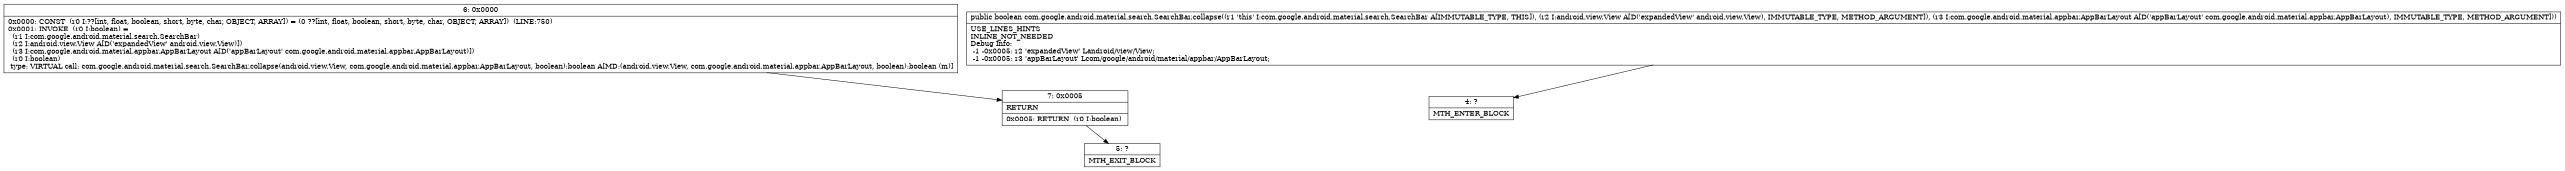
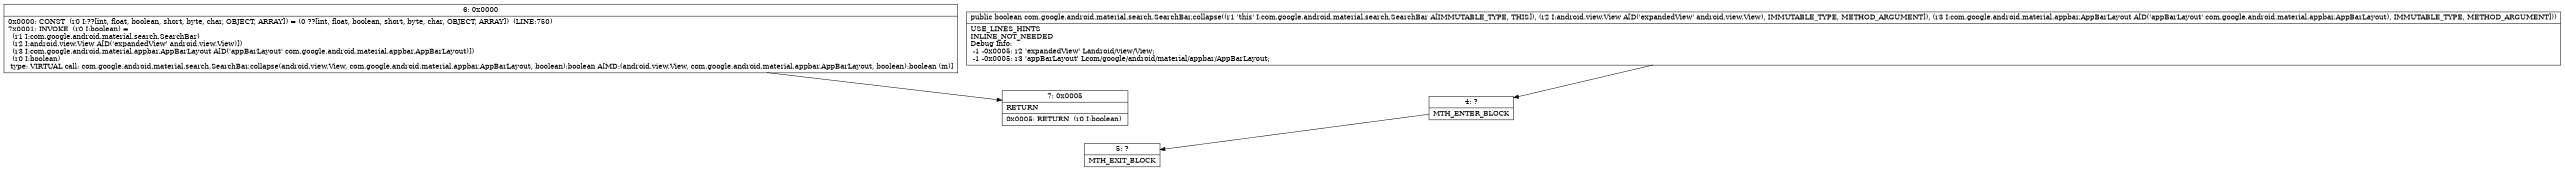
node "6: 0x0000": text "0x0001: INVOKE  (r0 I:boolean) =" -> "7x0001: INVOKE  (r0 I:boolean) ="
edge "7: 0x0005" -> "5: ?": now "4: ?" -> "5: ?"
